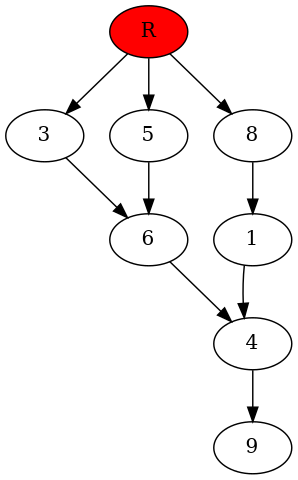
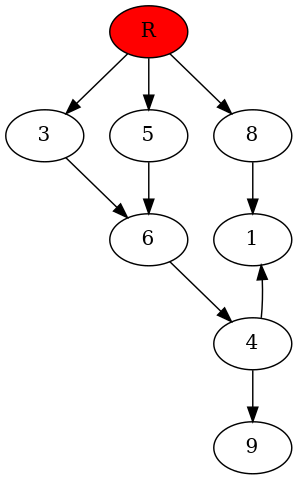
edge "1" -> "4": reversed
